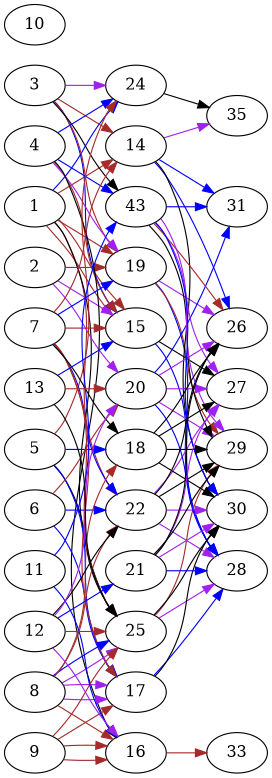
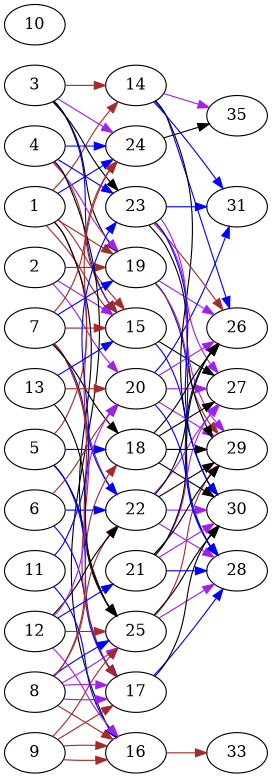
edge "3" -> "19": color brown -> black
node "43": label "43" -> "23"
edge "7" -> "14": now "7" -> "24"
